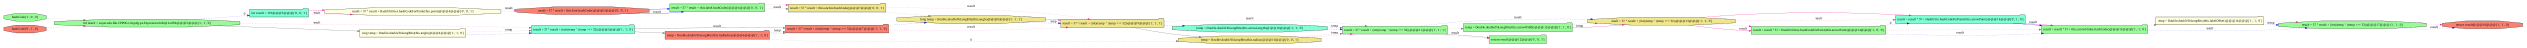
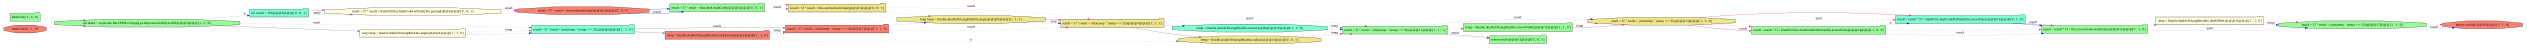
node "hashCode['1', '0', '0']": shape octagon -> folder
